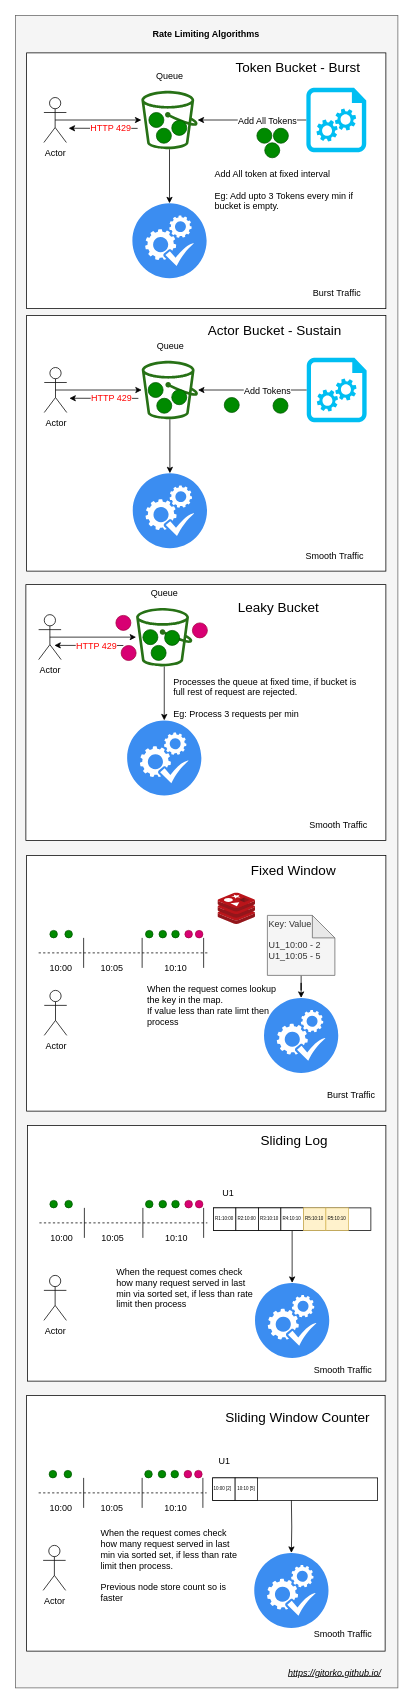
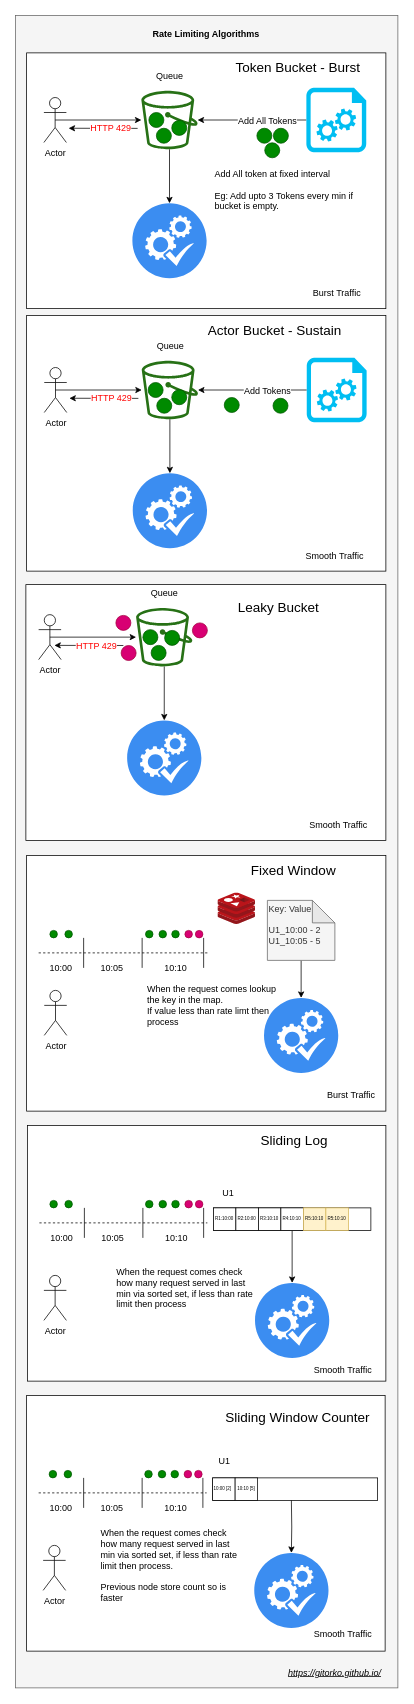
node "Processes the queue at fixed time, if bucket is full rest of request are rejected. Eg: Process 3 requests per min": removed
node "Key: Value U1_10:00 - 2 U1_10:05 - 5": moved (301, 945) -> (301, 930)
